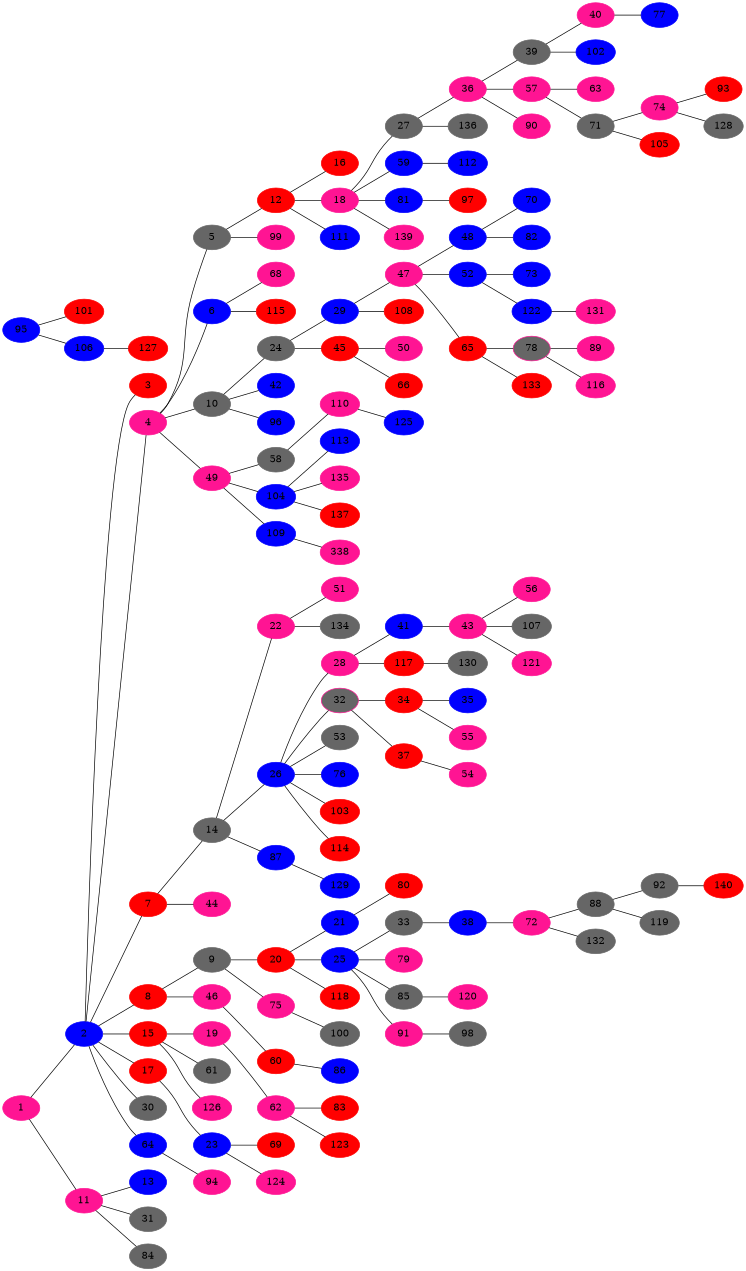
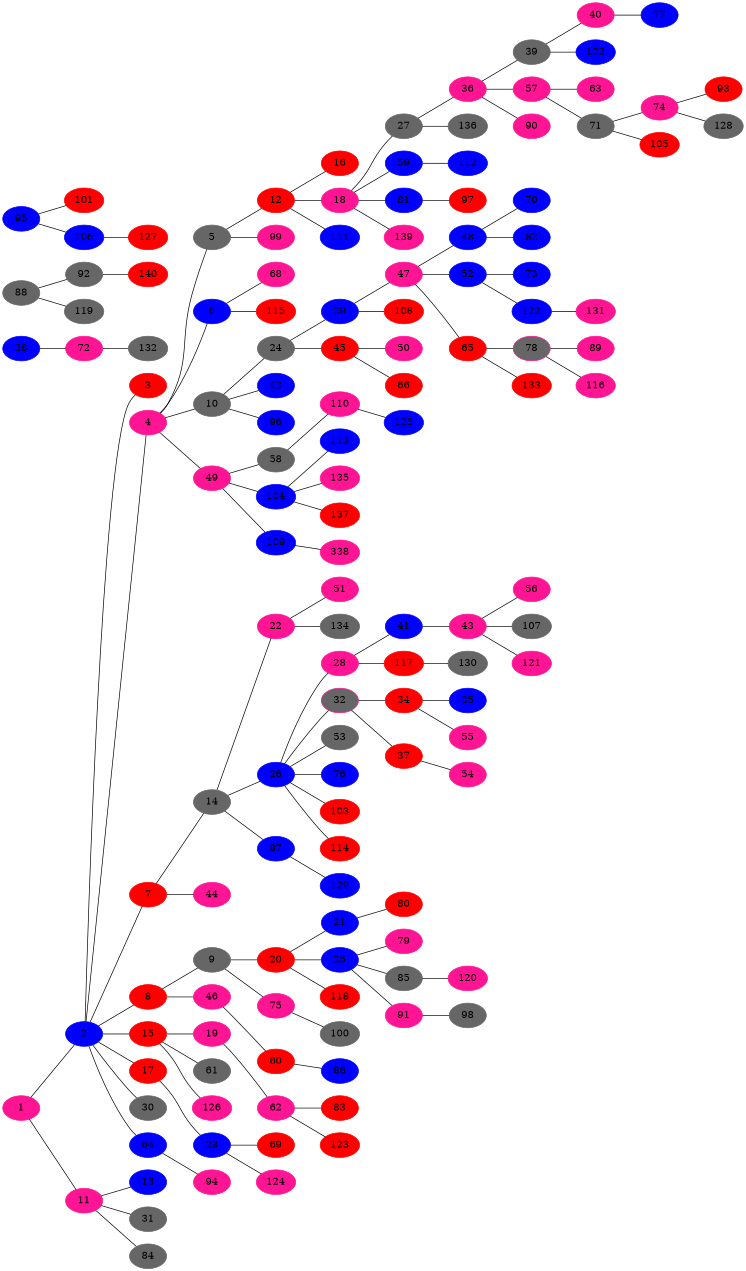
edge "88" -- "72": removed
node "33": removed
